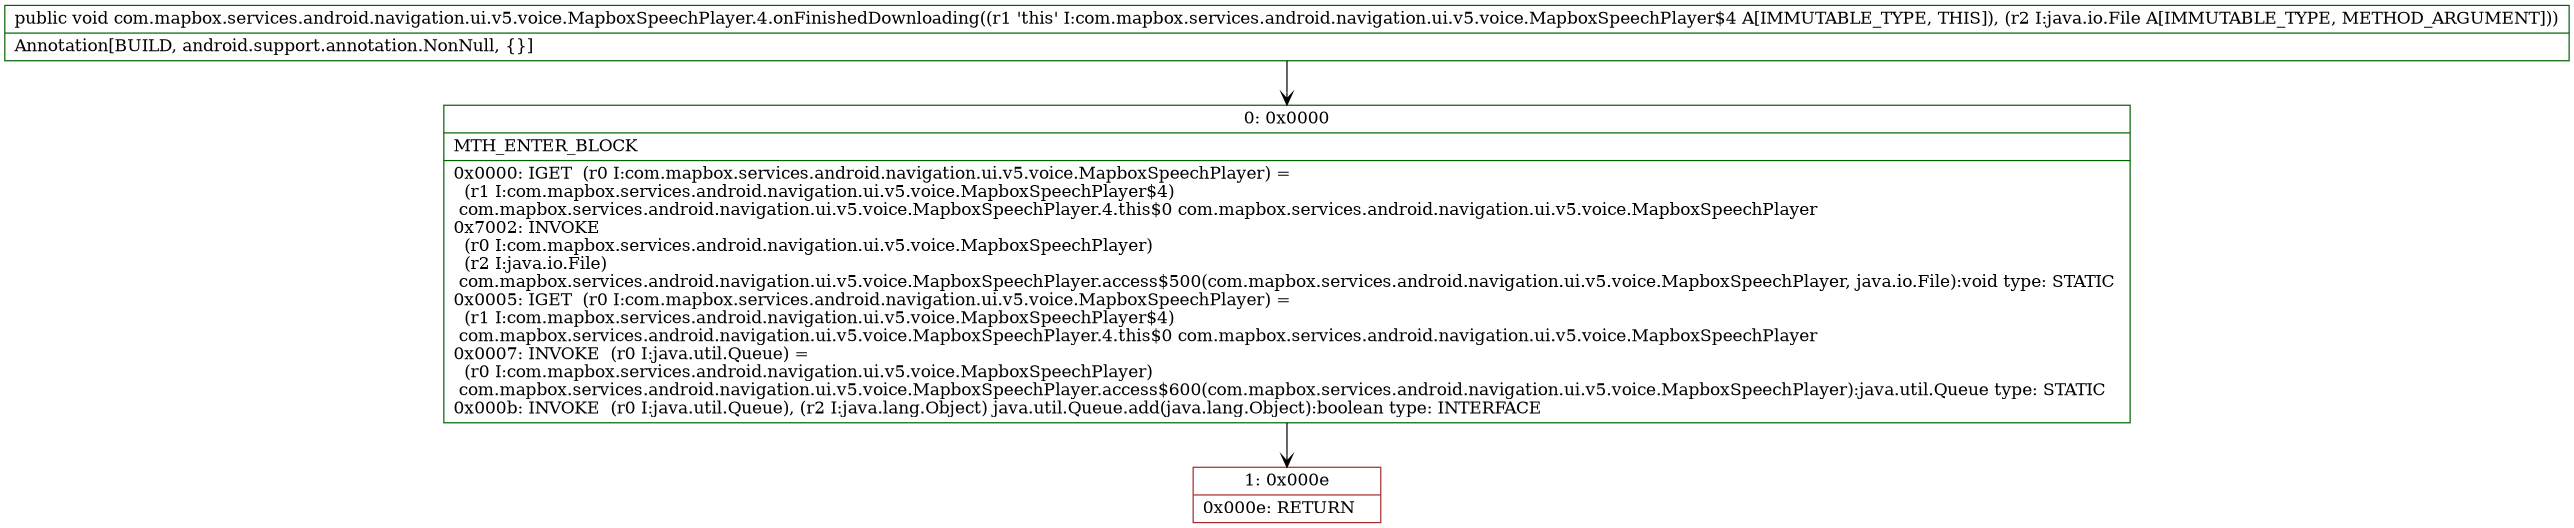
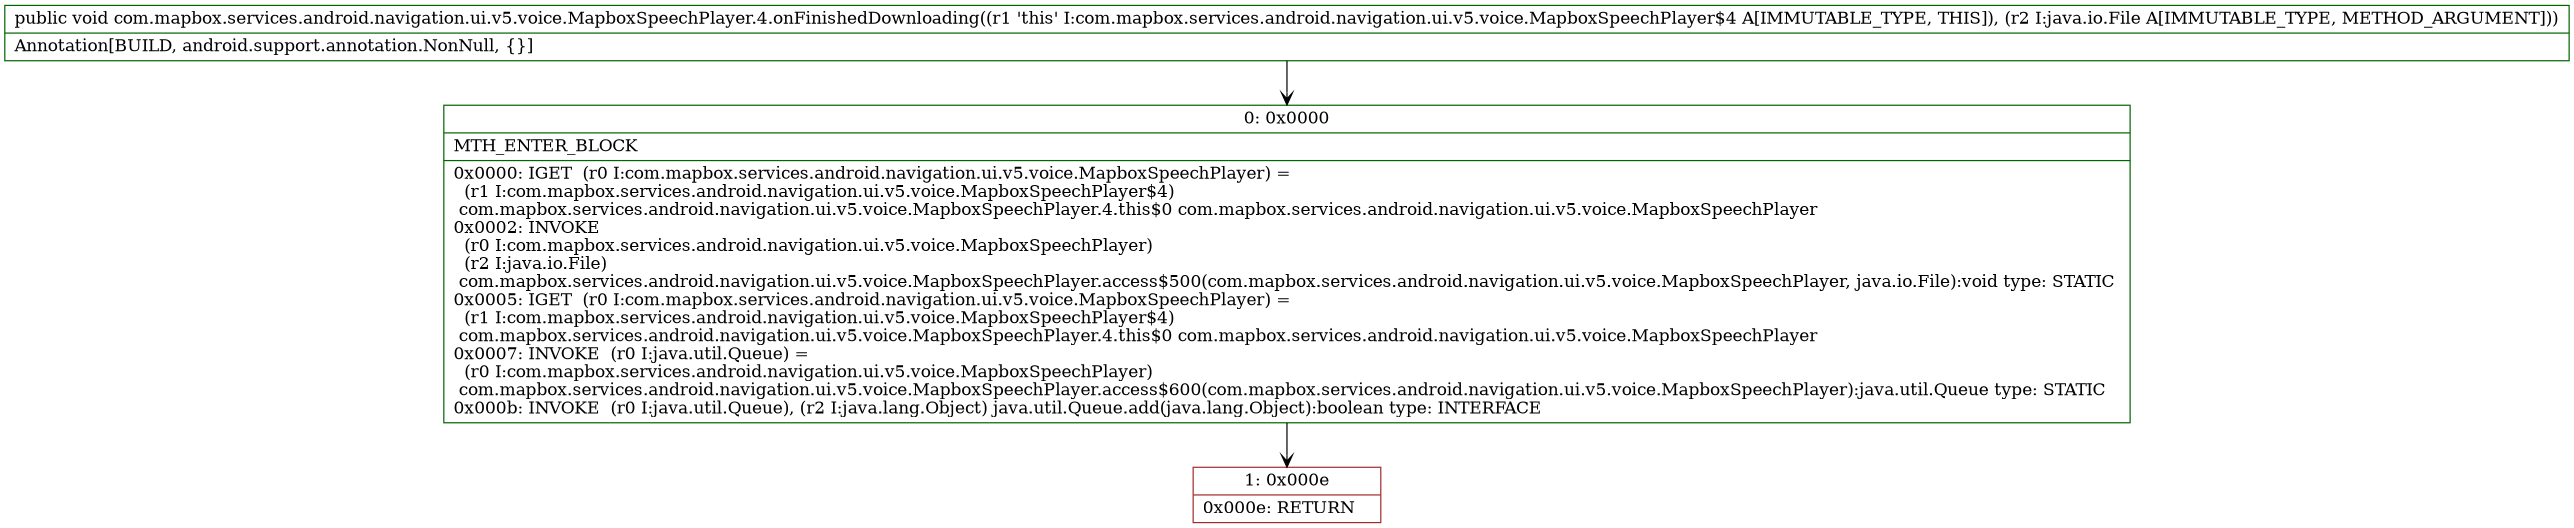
node "0: 0x0000": text "0x7002: INVOKE" -> "0x0002: INVOKE"
